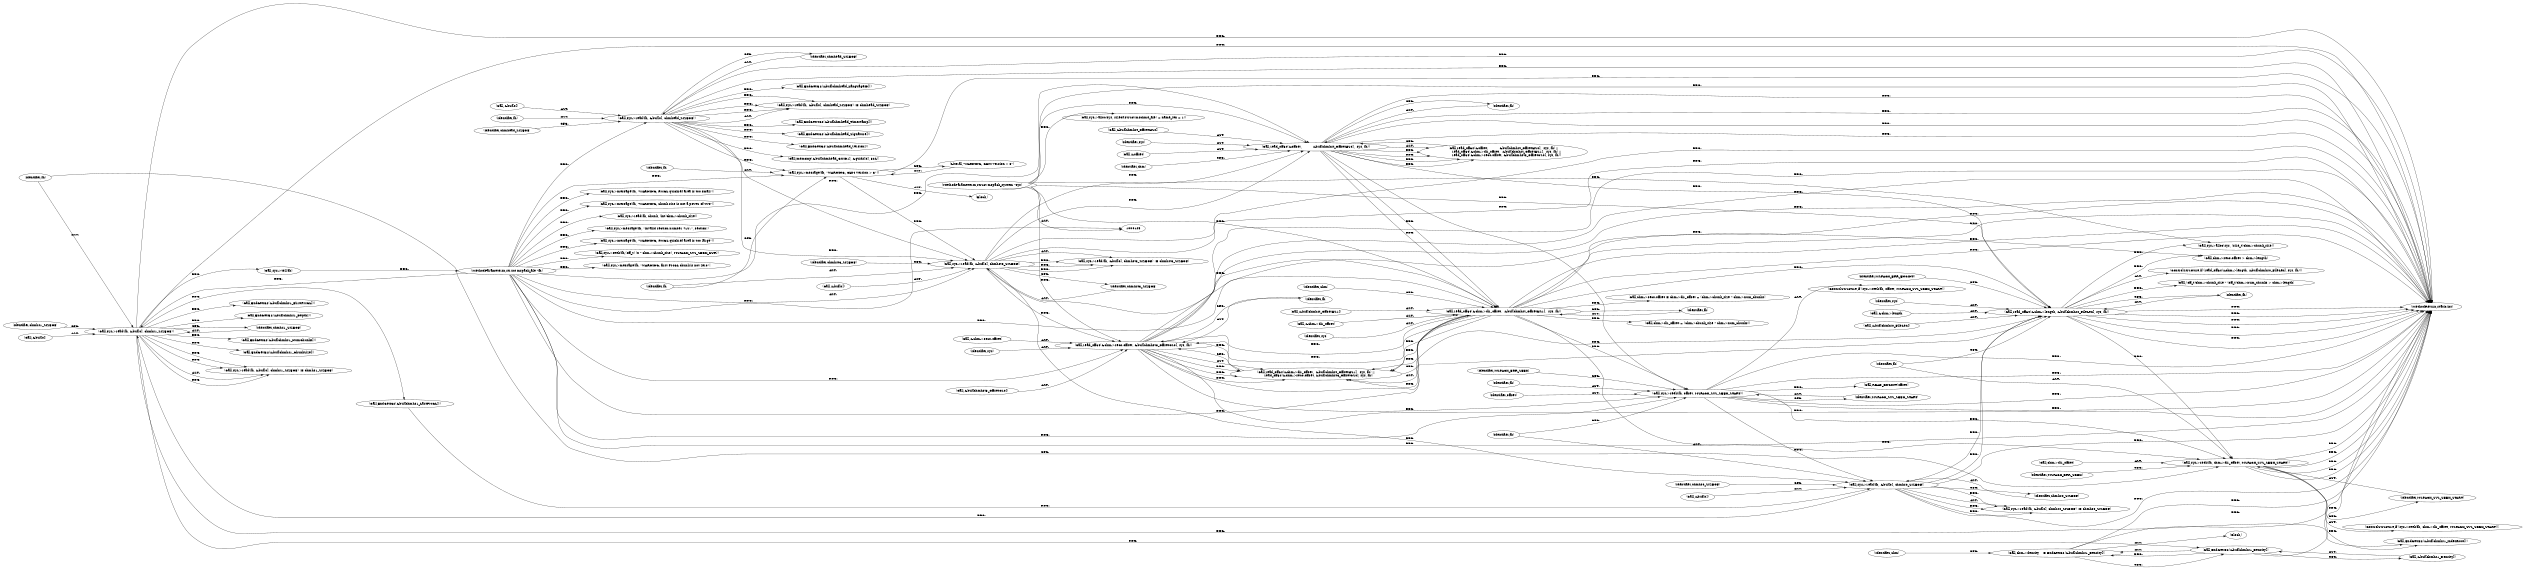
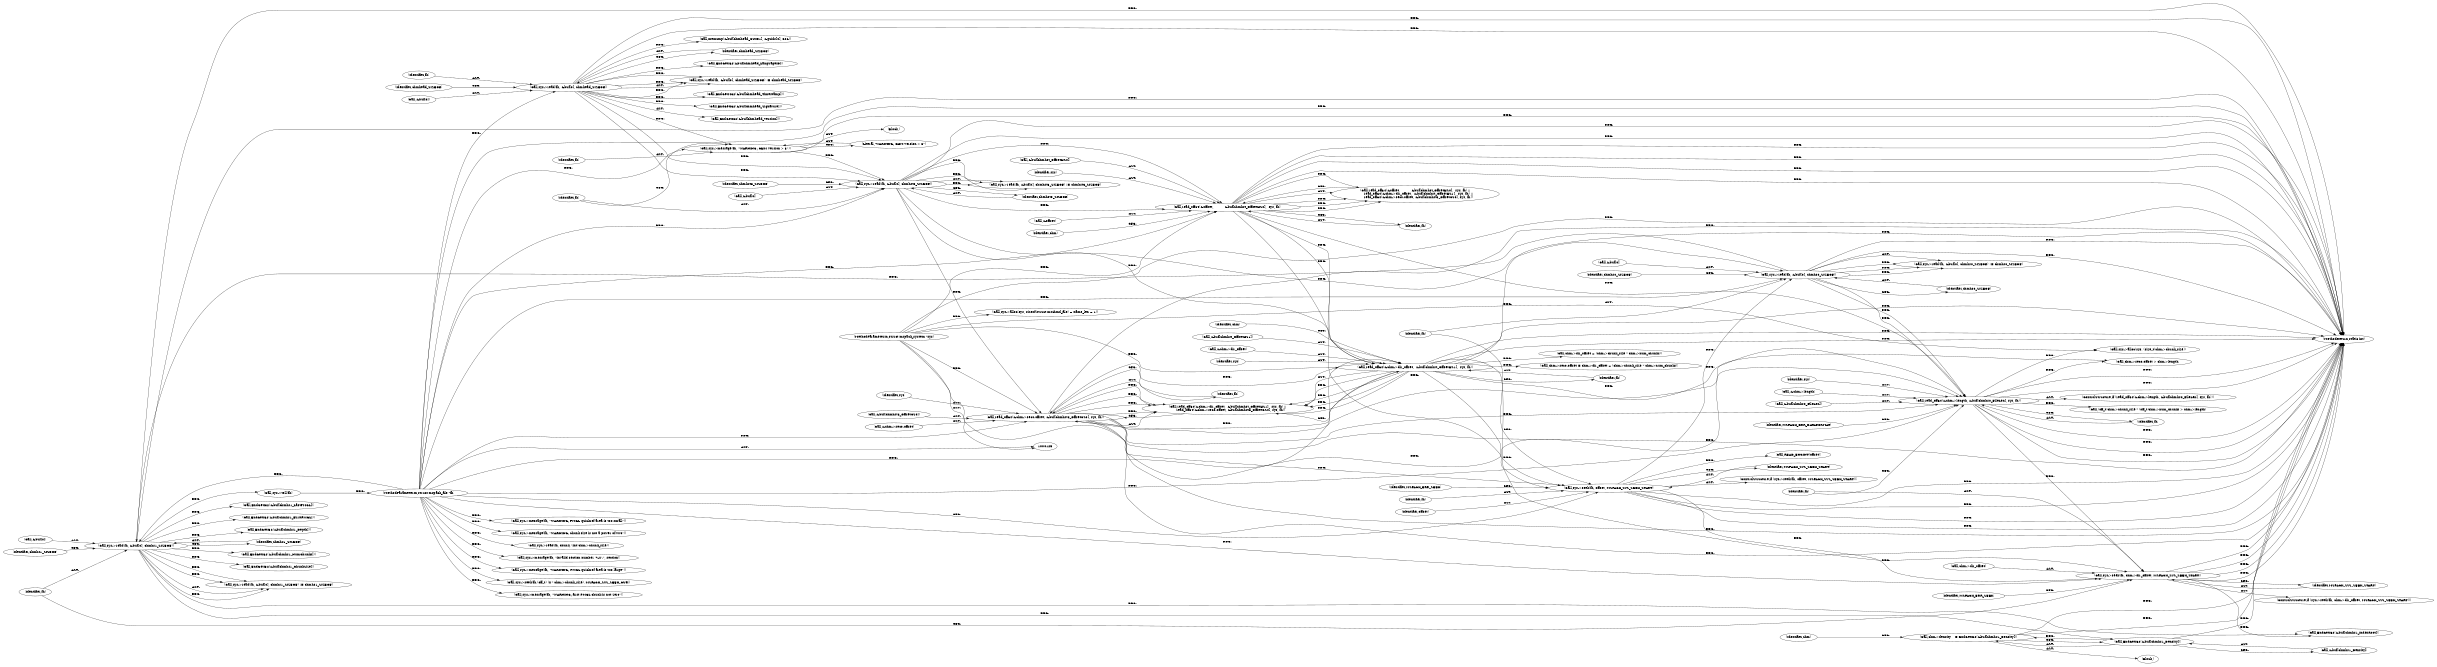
edge "(Call,sys->read(fh, &buf[0], chmhead_SIZEOF))" -> "(Call,EndGetI32(&buf[chmhead_Version]))": label "DDG: " -> "AST: "
node "(Identifier,MSPACK_ERR_ENCINT)": label "(Identifier,MSPACK_ERR_ENCINT)" -> "(Identifier,MSPACK_ERR_DATAFORMAT)"
edge "(MethodParameterIn,struct mspack_file *fh)" -> "(Call,sys->seek(fh, offset, MSPACK_SYS_SEEK_START))": label "DDG: " -> "CFG: "
edge "(Call,EndGetI32(&buf[chmhs1_LastPMGL]))" -> "(Call,sys->read(fh, &buf[0], chmhs0_SIZEOF))": now "(MethodParameterIn,struct mspack_file *fh)" -> "(Call,sys->read(fh, &buf[0], chmhs0_SIZEOF))"
edge "(MethodParameterIn,struct mspack_file *fh)" -> "(Call,sys->seek(fh, chm->dir_offset, MSPACK_SYS_SEEK_START))": added, label "DDG:"
